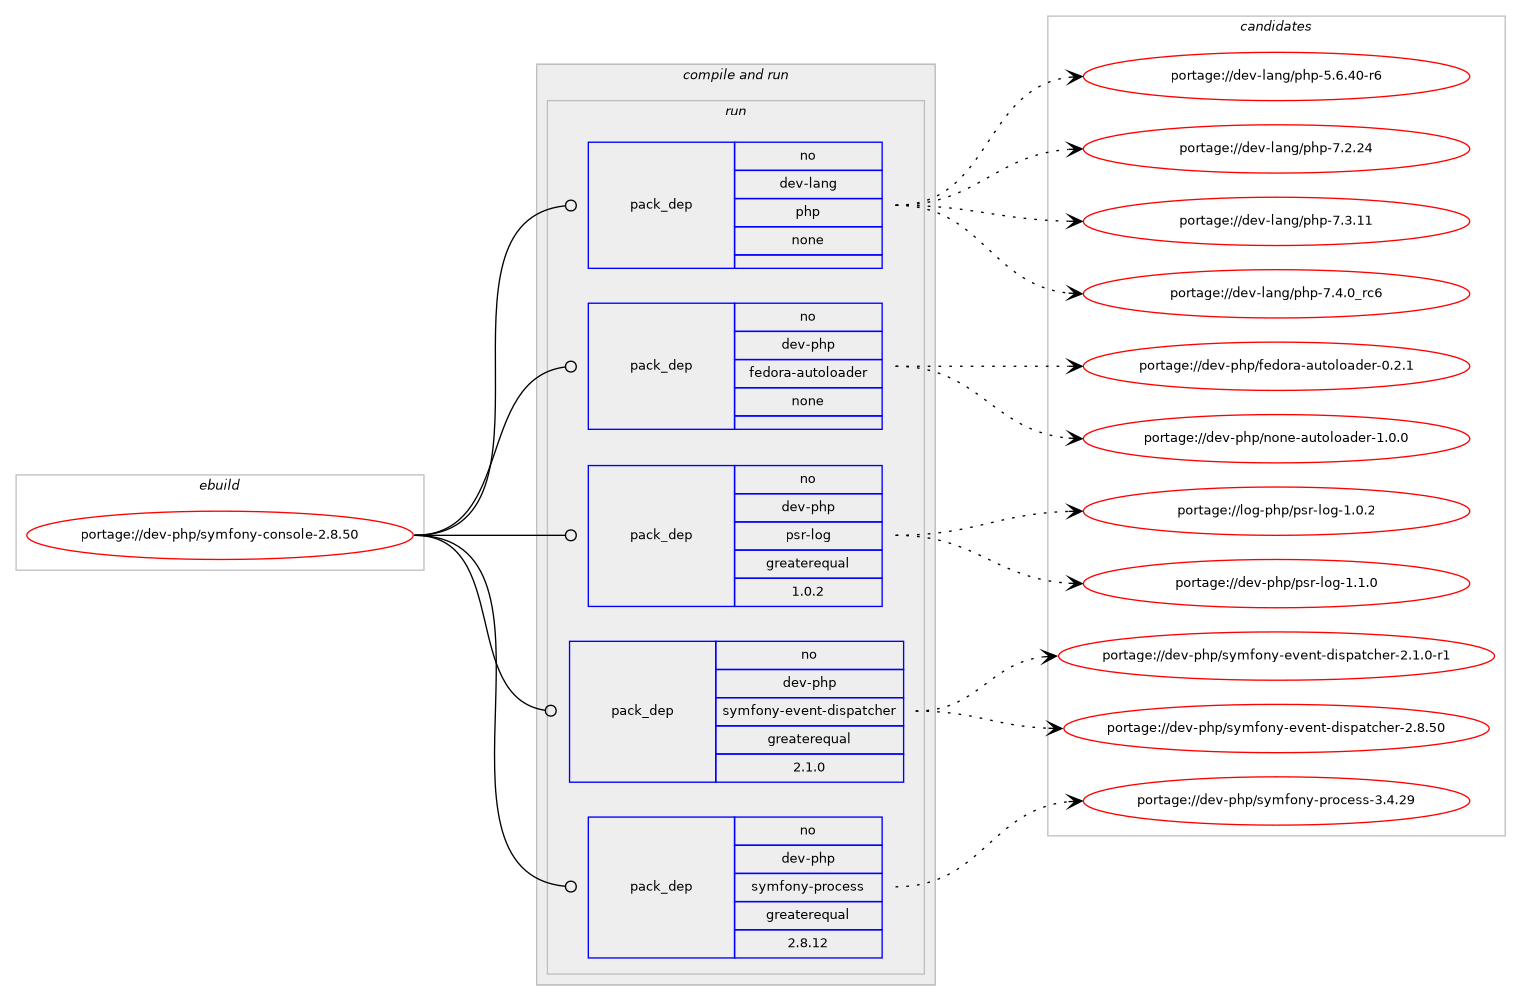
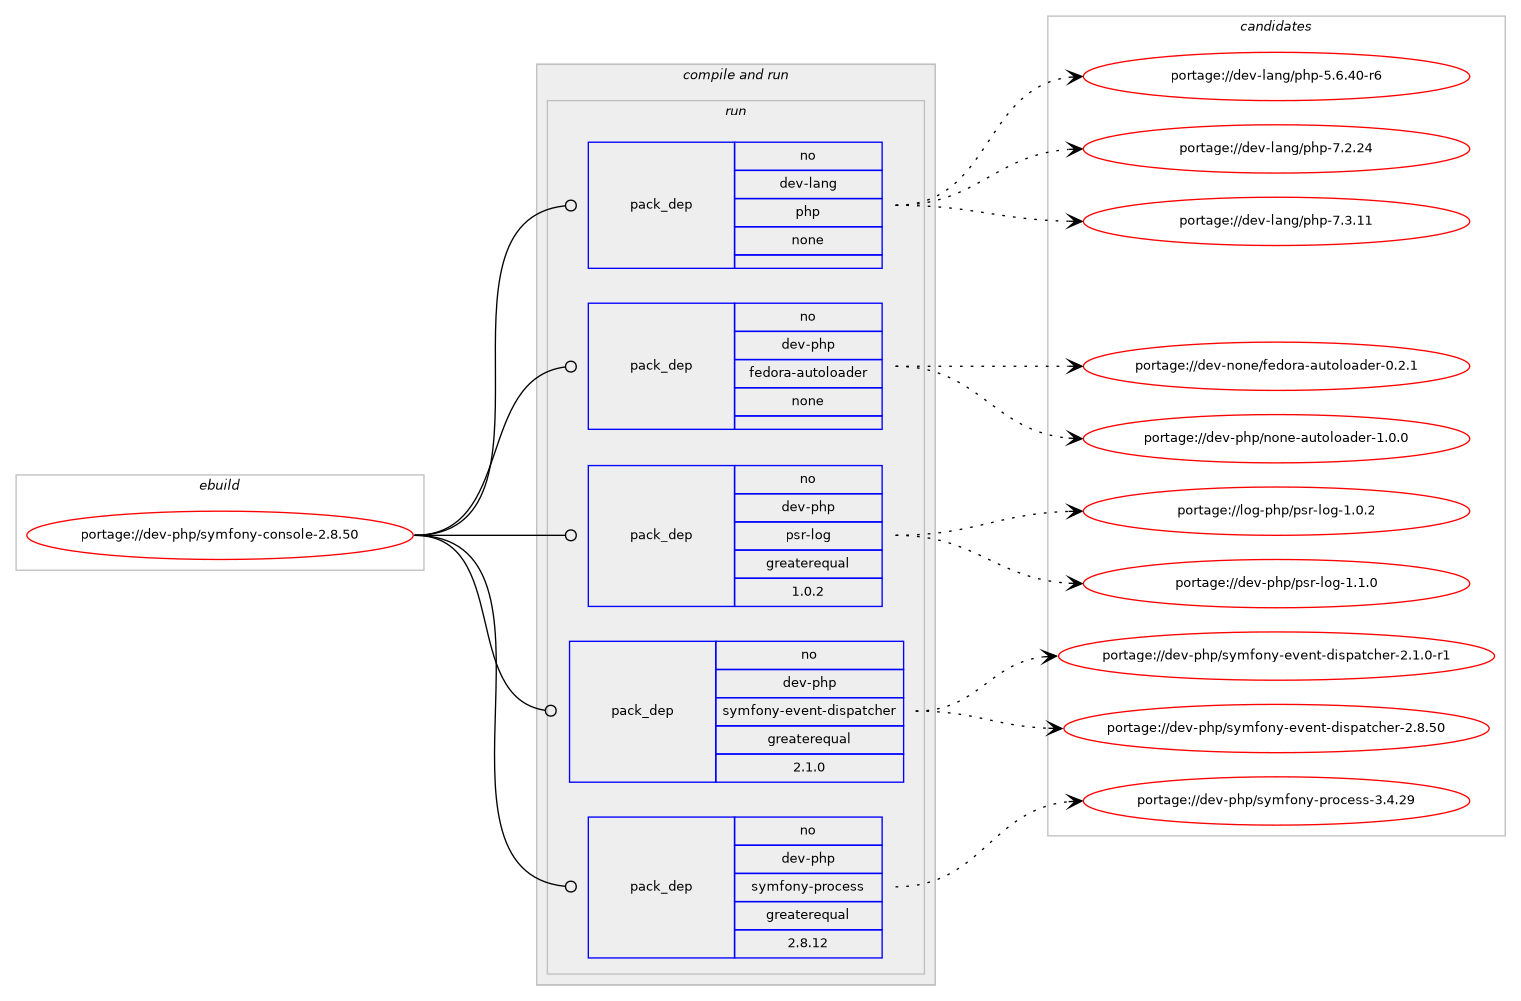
node "portage://dev-lang/php-7.4.0_rc6": removed
node "portage://dev-php/fedora-autoloader-0.2.1": label "portage://dev-php/fedora-autoloader-0.2.1" -> "portage://dev-none/fedora-autoloader-0.2.1"
